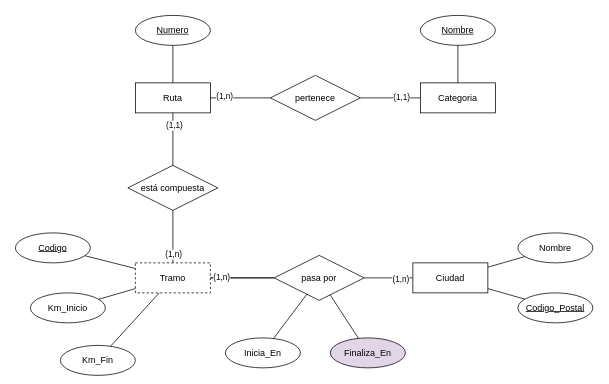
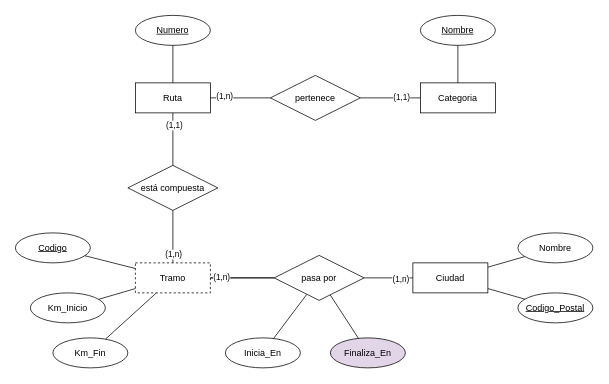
node "Km_Fin": moved (98, 360) -> (90, 353)
